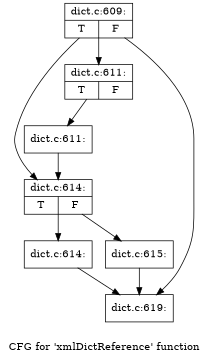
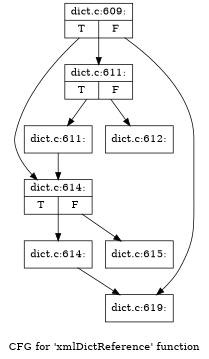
node "dict.c:612:": added
edge "dict.c:615:" -> "dict.c:619:": removed
